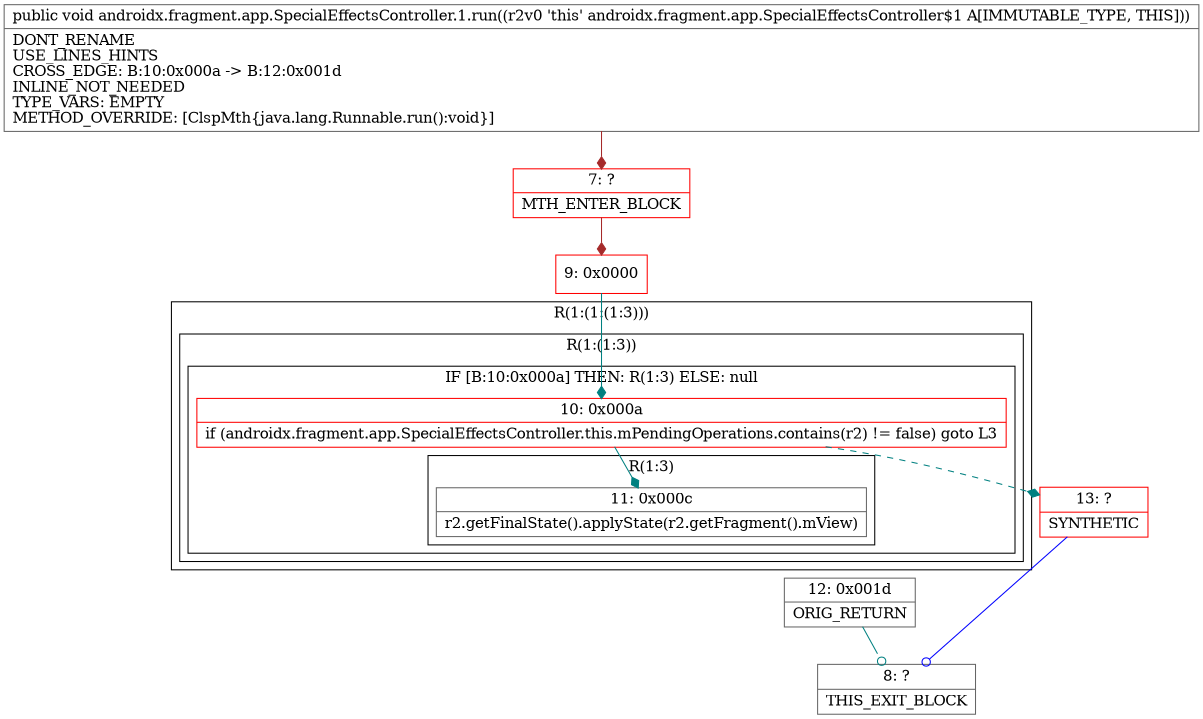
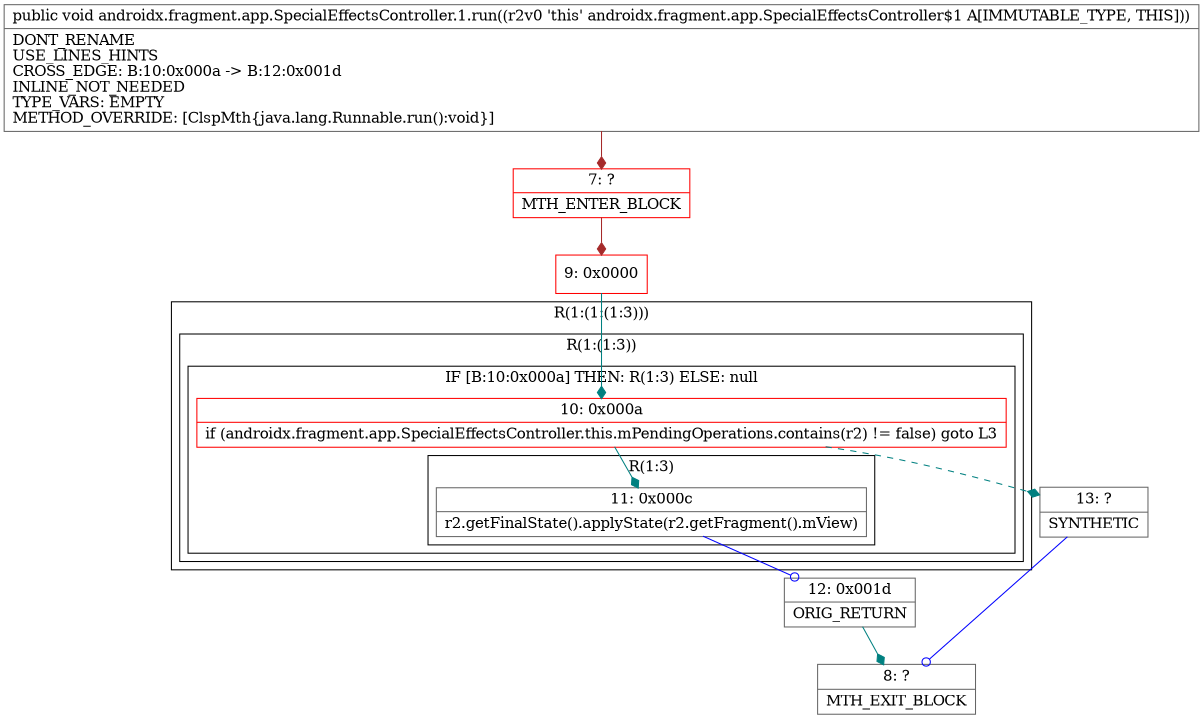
node "13: ?": color red -> gray40
edge "11: 0x000c" -> "12: 0x001d": added
edge "12: 0x001d" -> "8: ?": arrowhead odot -> diamond
node "8: ?": text "THIS_EXIT_BLOCK" -> "MTH_EXIT_BLOCK"
